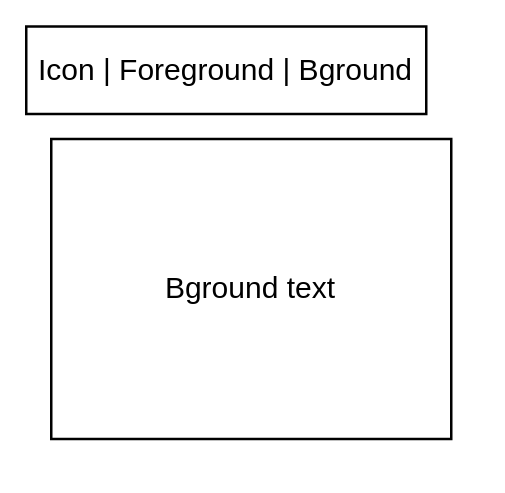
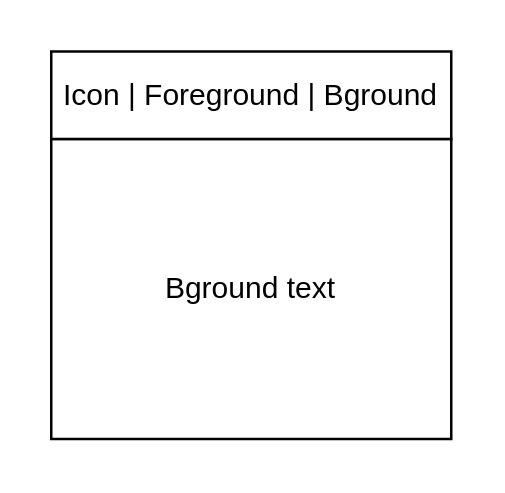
node "Icon | Foreground | Bground": moved (226, 70) -> (251, 95)
